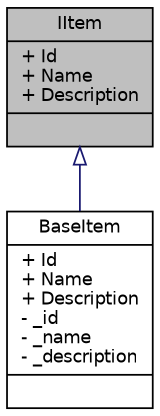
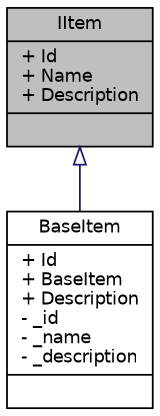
node "BaseItem": text "+ Name" -> "+ BaseItem"
